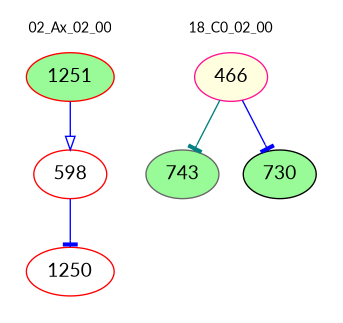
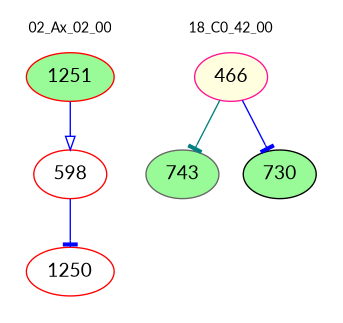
cluster "18_C0_02_00": label "18_C0_02_00" -> "18_C0_42_00"
